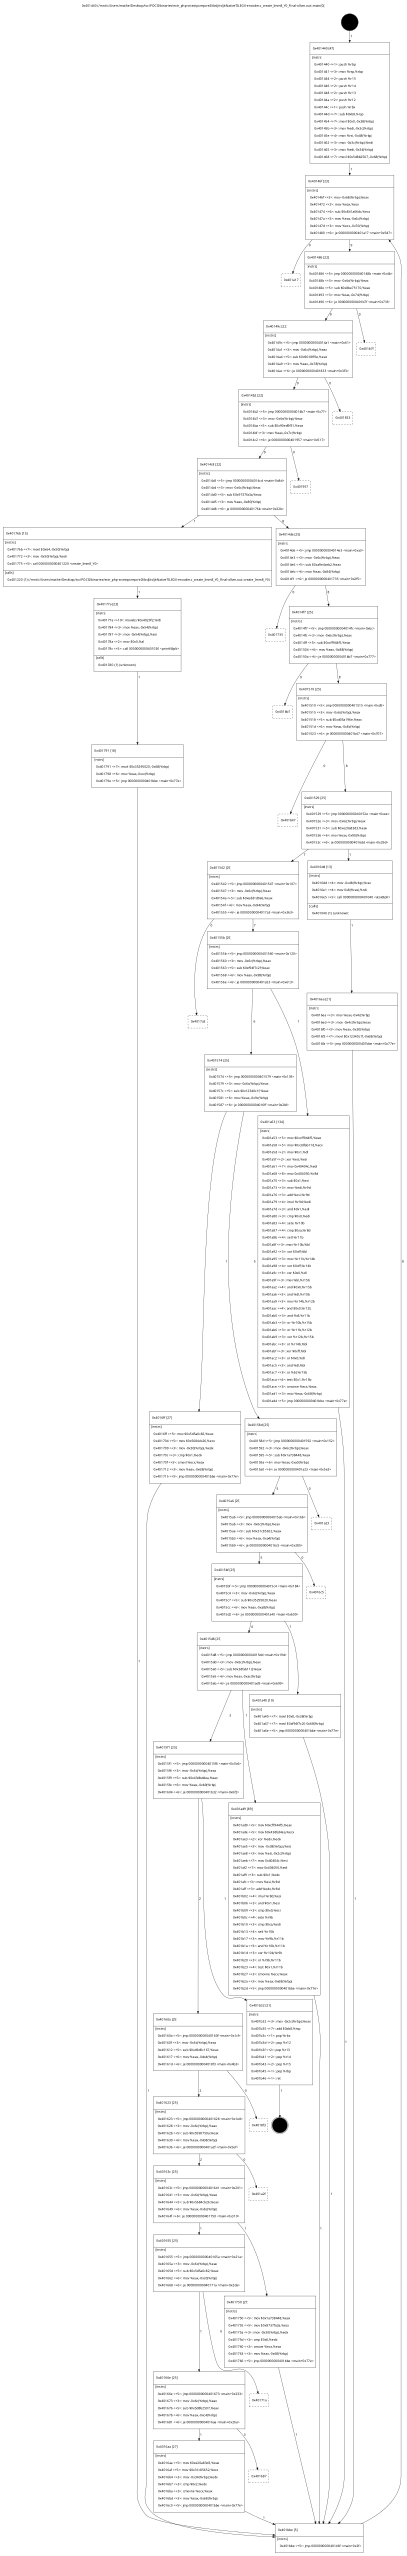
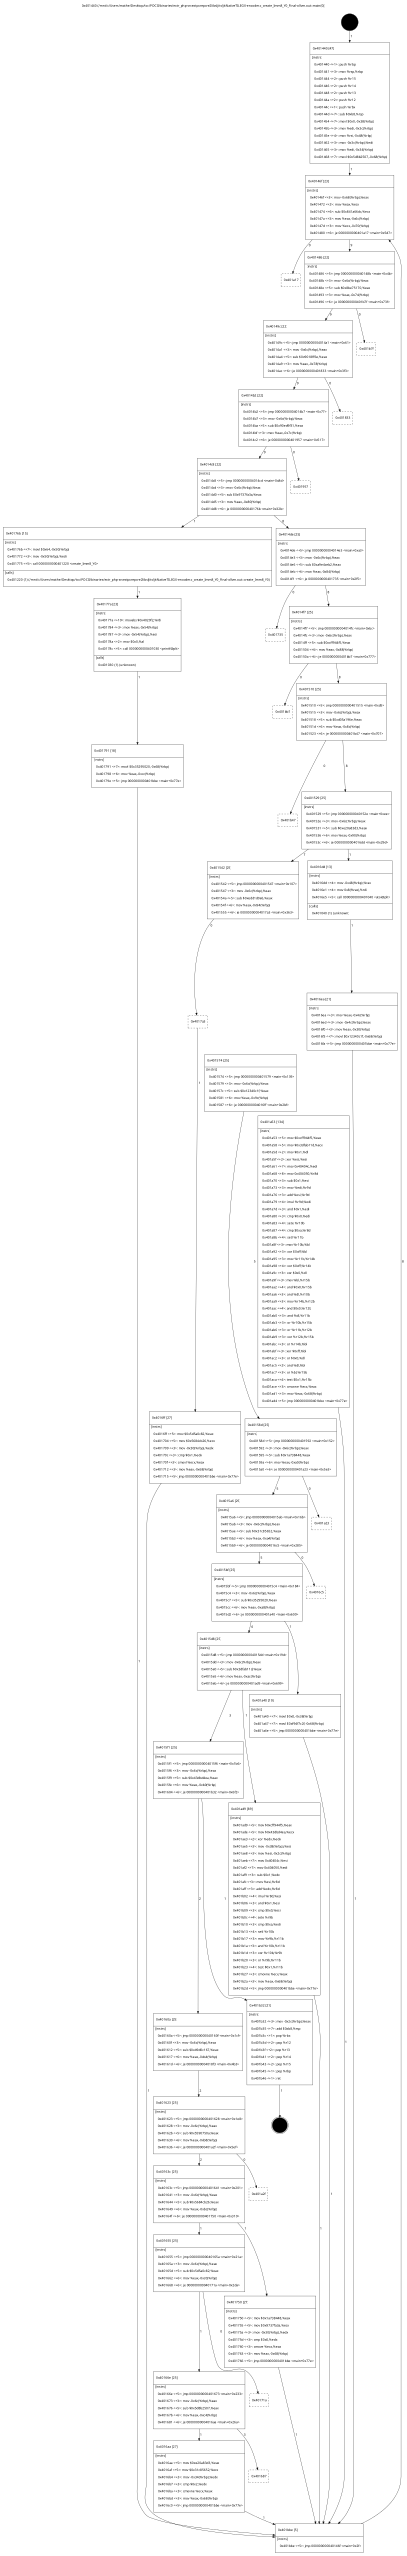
node "0x40155b [25]": removed
edge "0x401574 [25]" -> "0x4016ff [27]": now "0x4017a3" -> "0x4016ff [27]"
node "0x4018f3": removed
